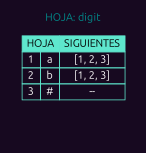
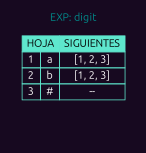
cluster "HOJA: digit": label "HOJA: digit" -> "EXP: digit"
